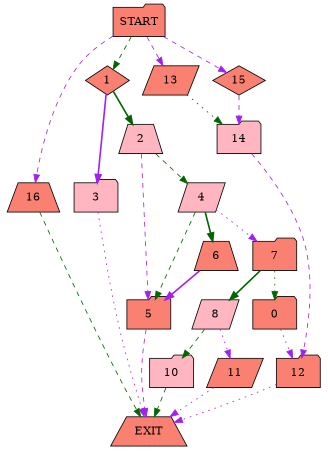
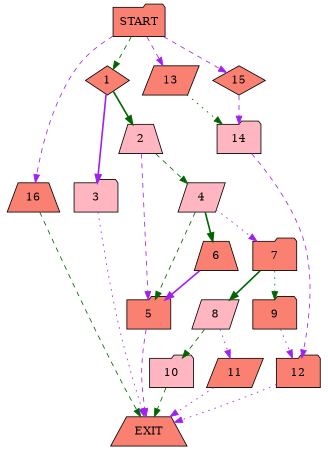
node "0": label "0" -> "9"
